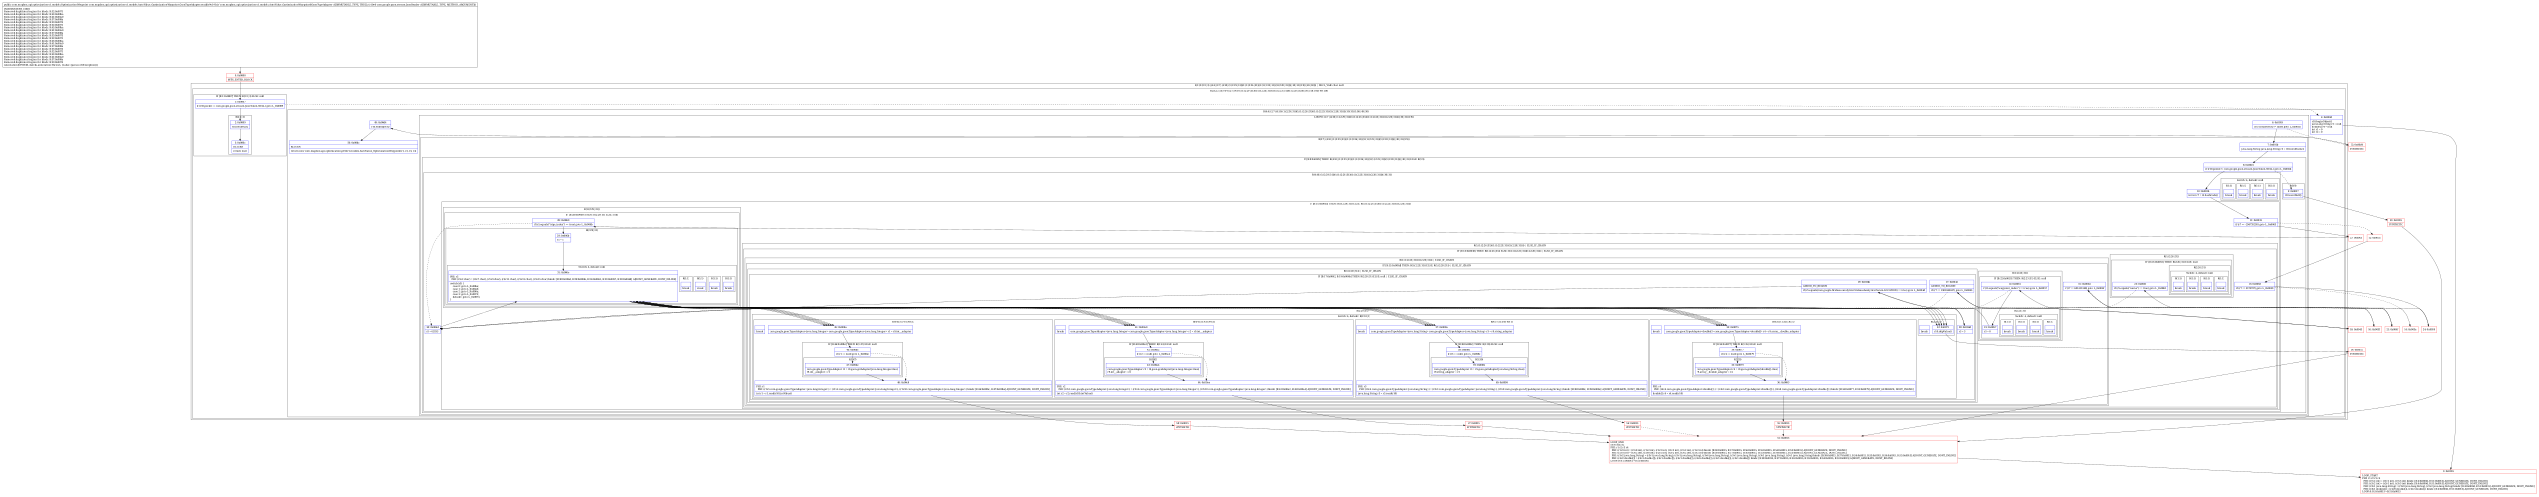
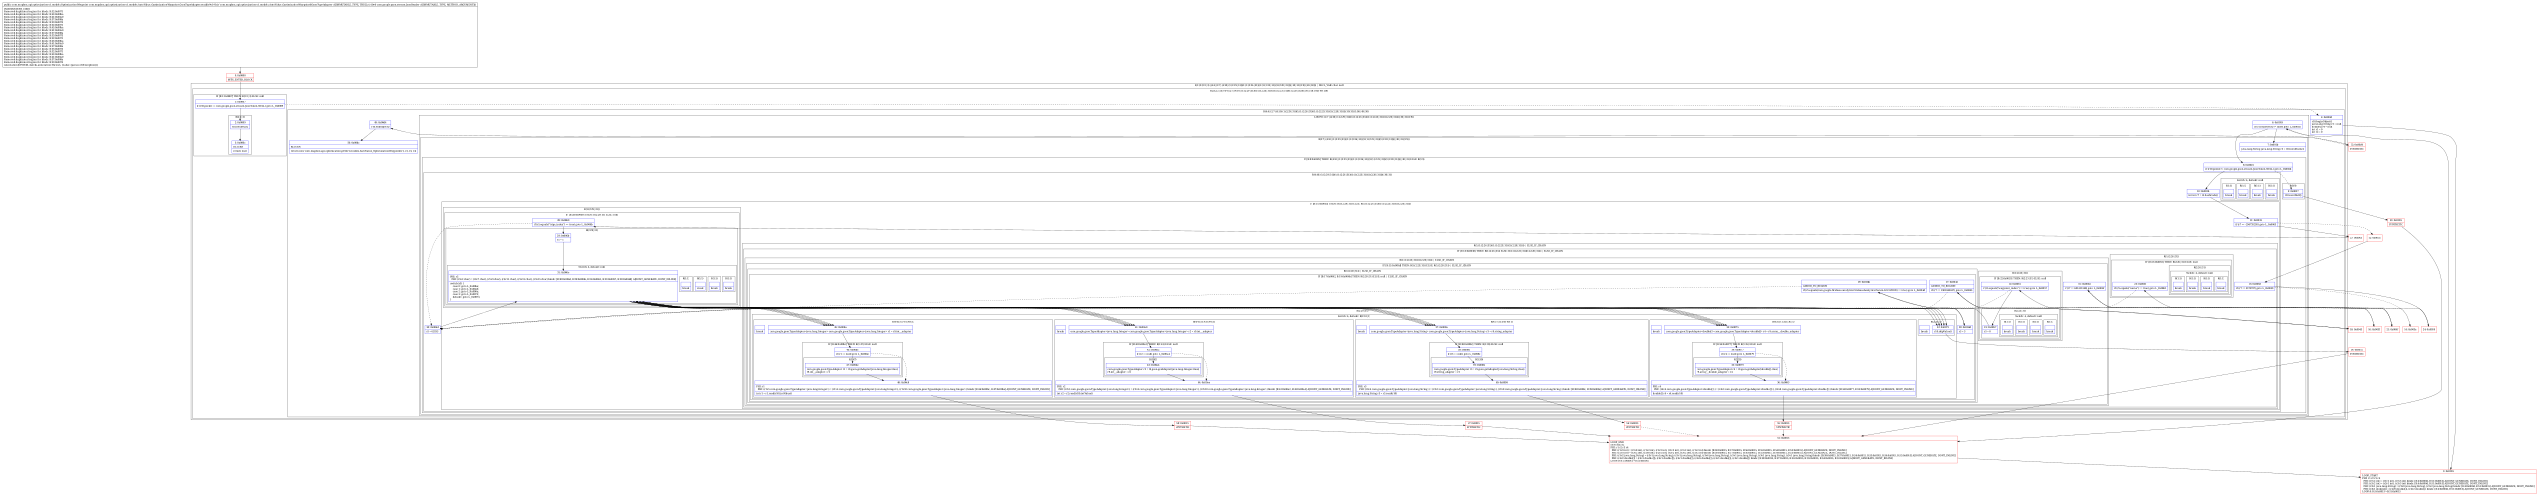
edge "7: 0x001b" -> "8: 0x0025": now "6: 0x0019" -> "8: 0x0025"
edge "5: 0x0015" -> "6: 0x0019": added
edge "19: 0x004b" -> "30: 0x006d": style solid -> dashed
